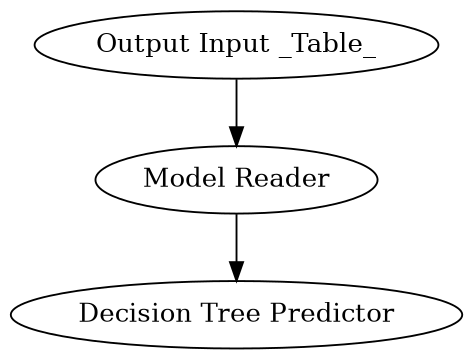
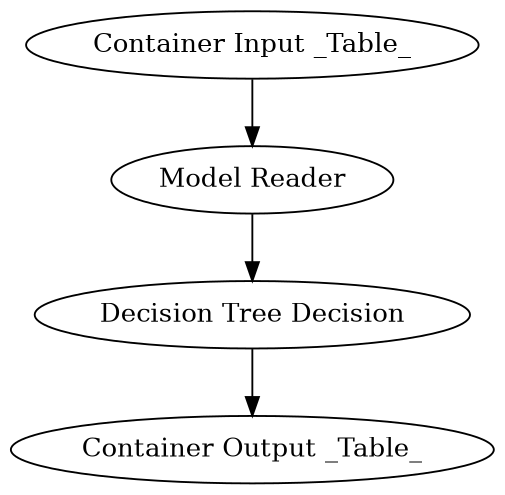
node "Output Input _Table_": label "Output Input _Table_" -> "Container Input _Table_"
node "Decision Tree Predictor": label "Decision Tree Predictor" -> "Decision Tree Decision"
node "Container Output _Table_": added
